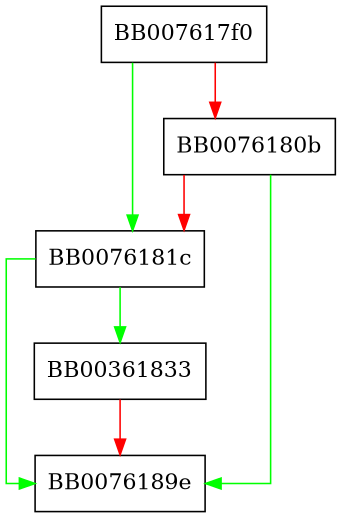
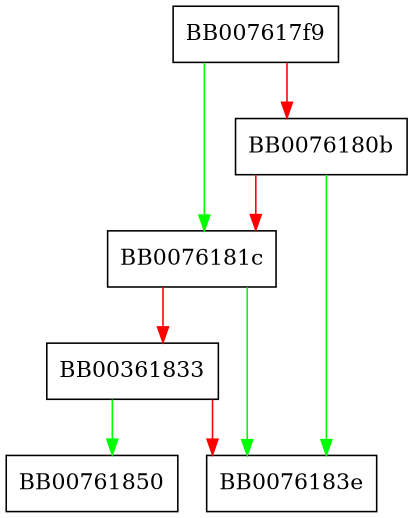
node "BB007617f0": label "BB007617f0" -> "BB007617f9"
edge "BB0076181c" -> "BB00361833": color green -> red
node "BB00761850": added
node "BB0076189e": label "BB0076189e" -> "BB0076183e"
